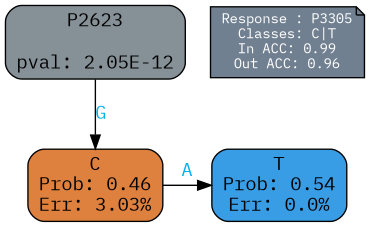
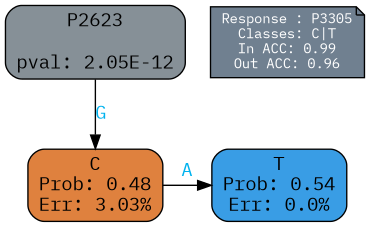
node "C Prob: 0.46 Err: 3.03%": label "C Prob: 0.46 Err: 3.03%" -> "C Prob: 0.48 Err: 3.03%"
